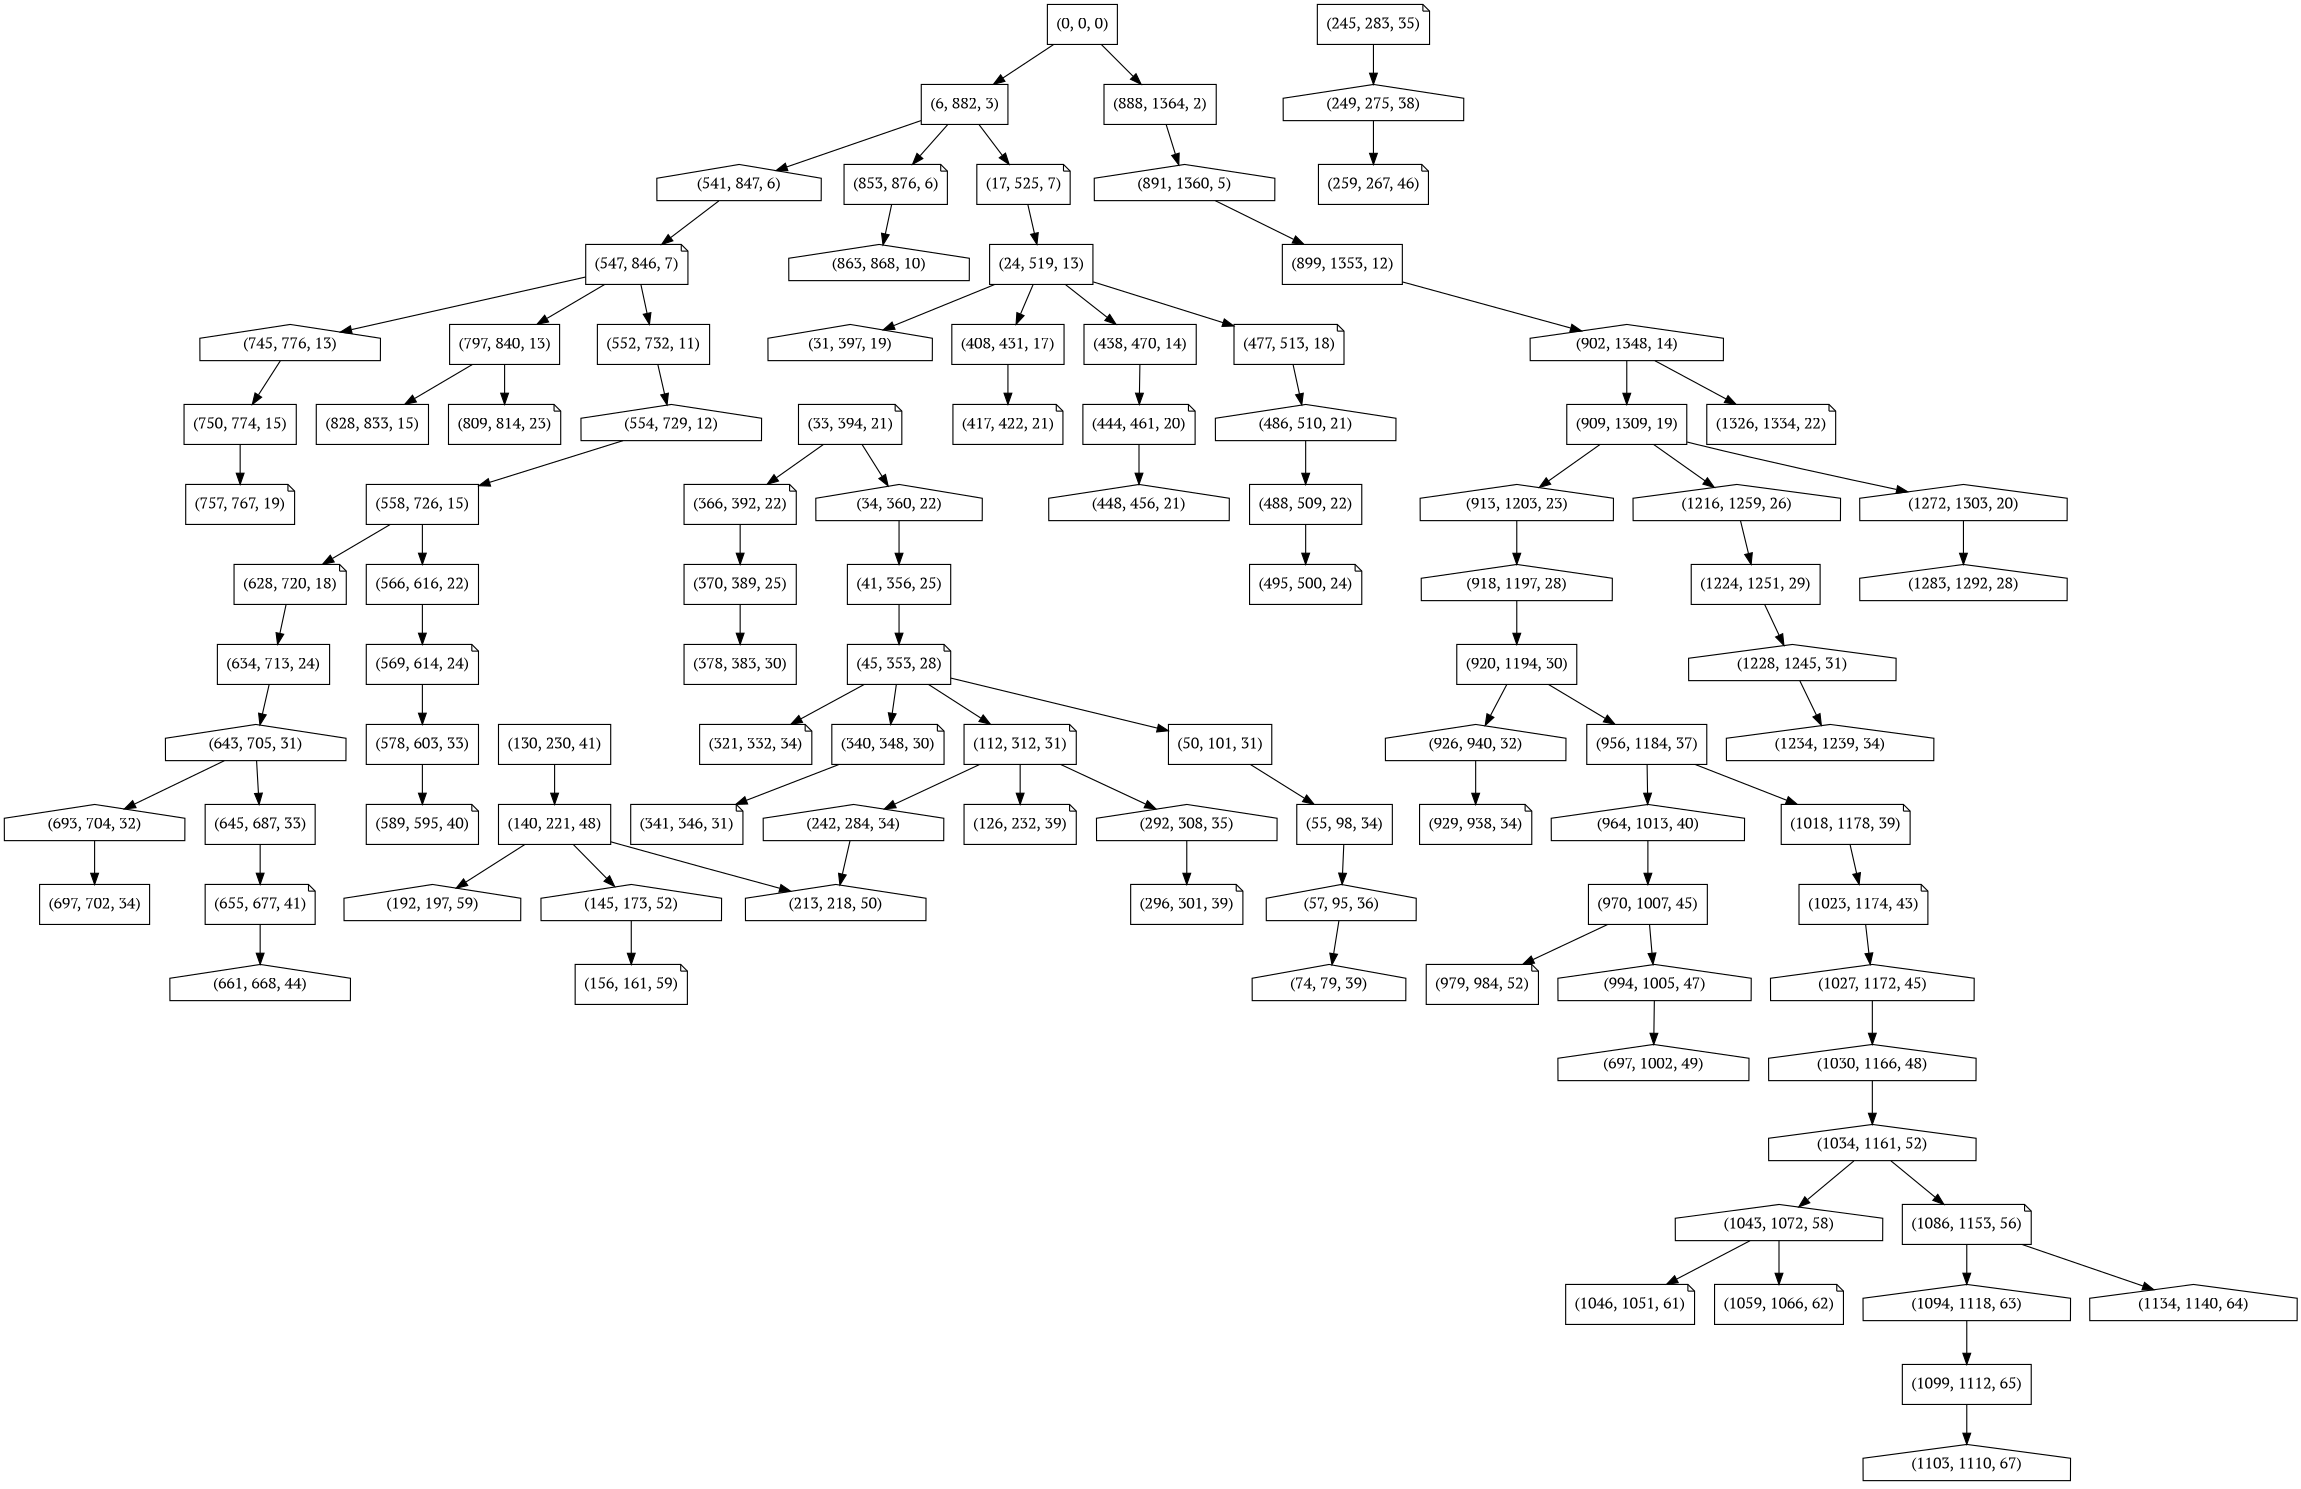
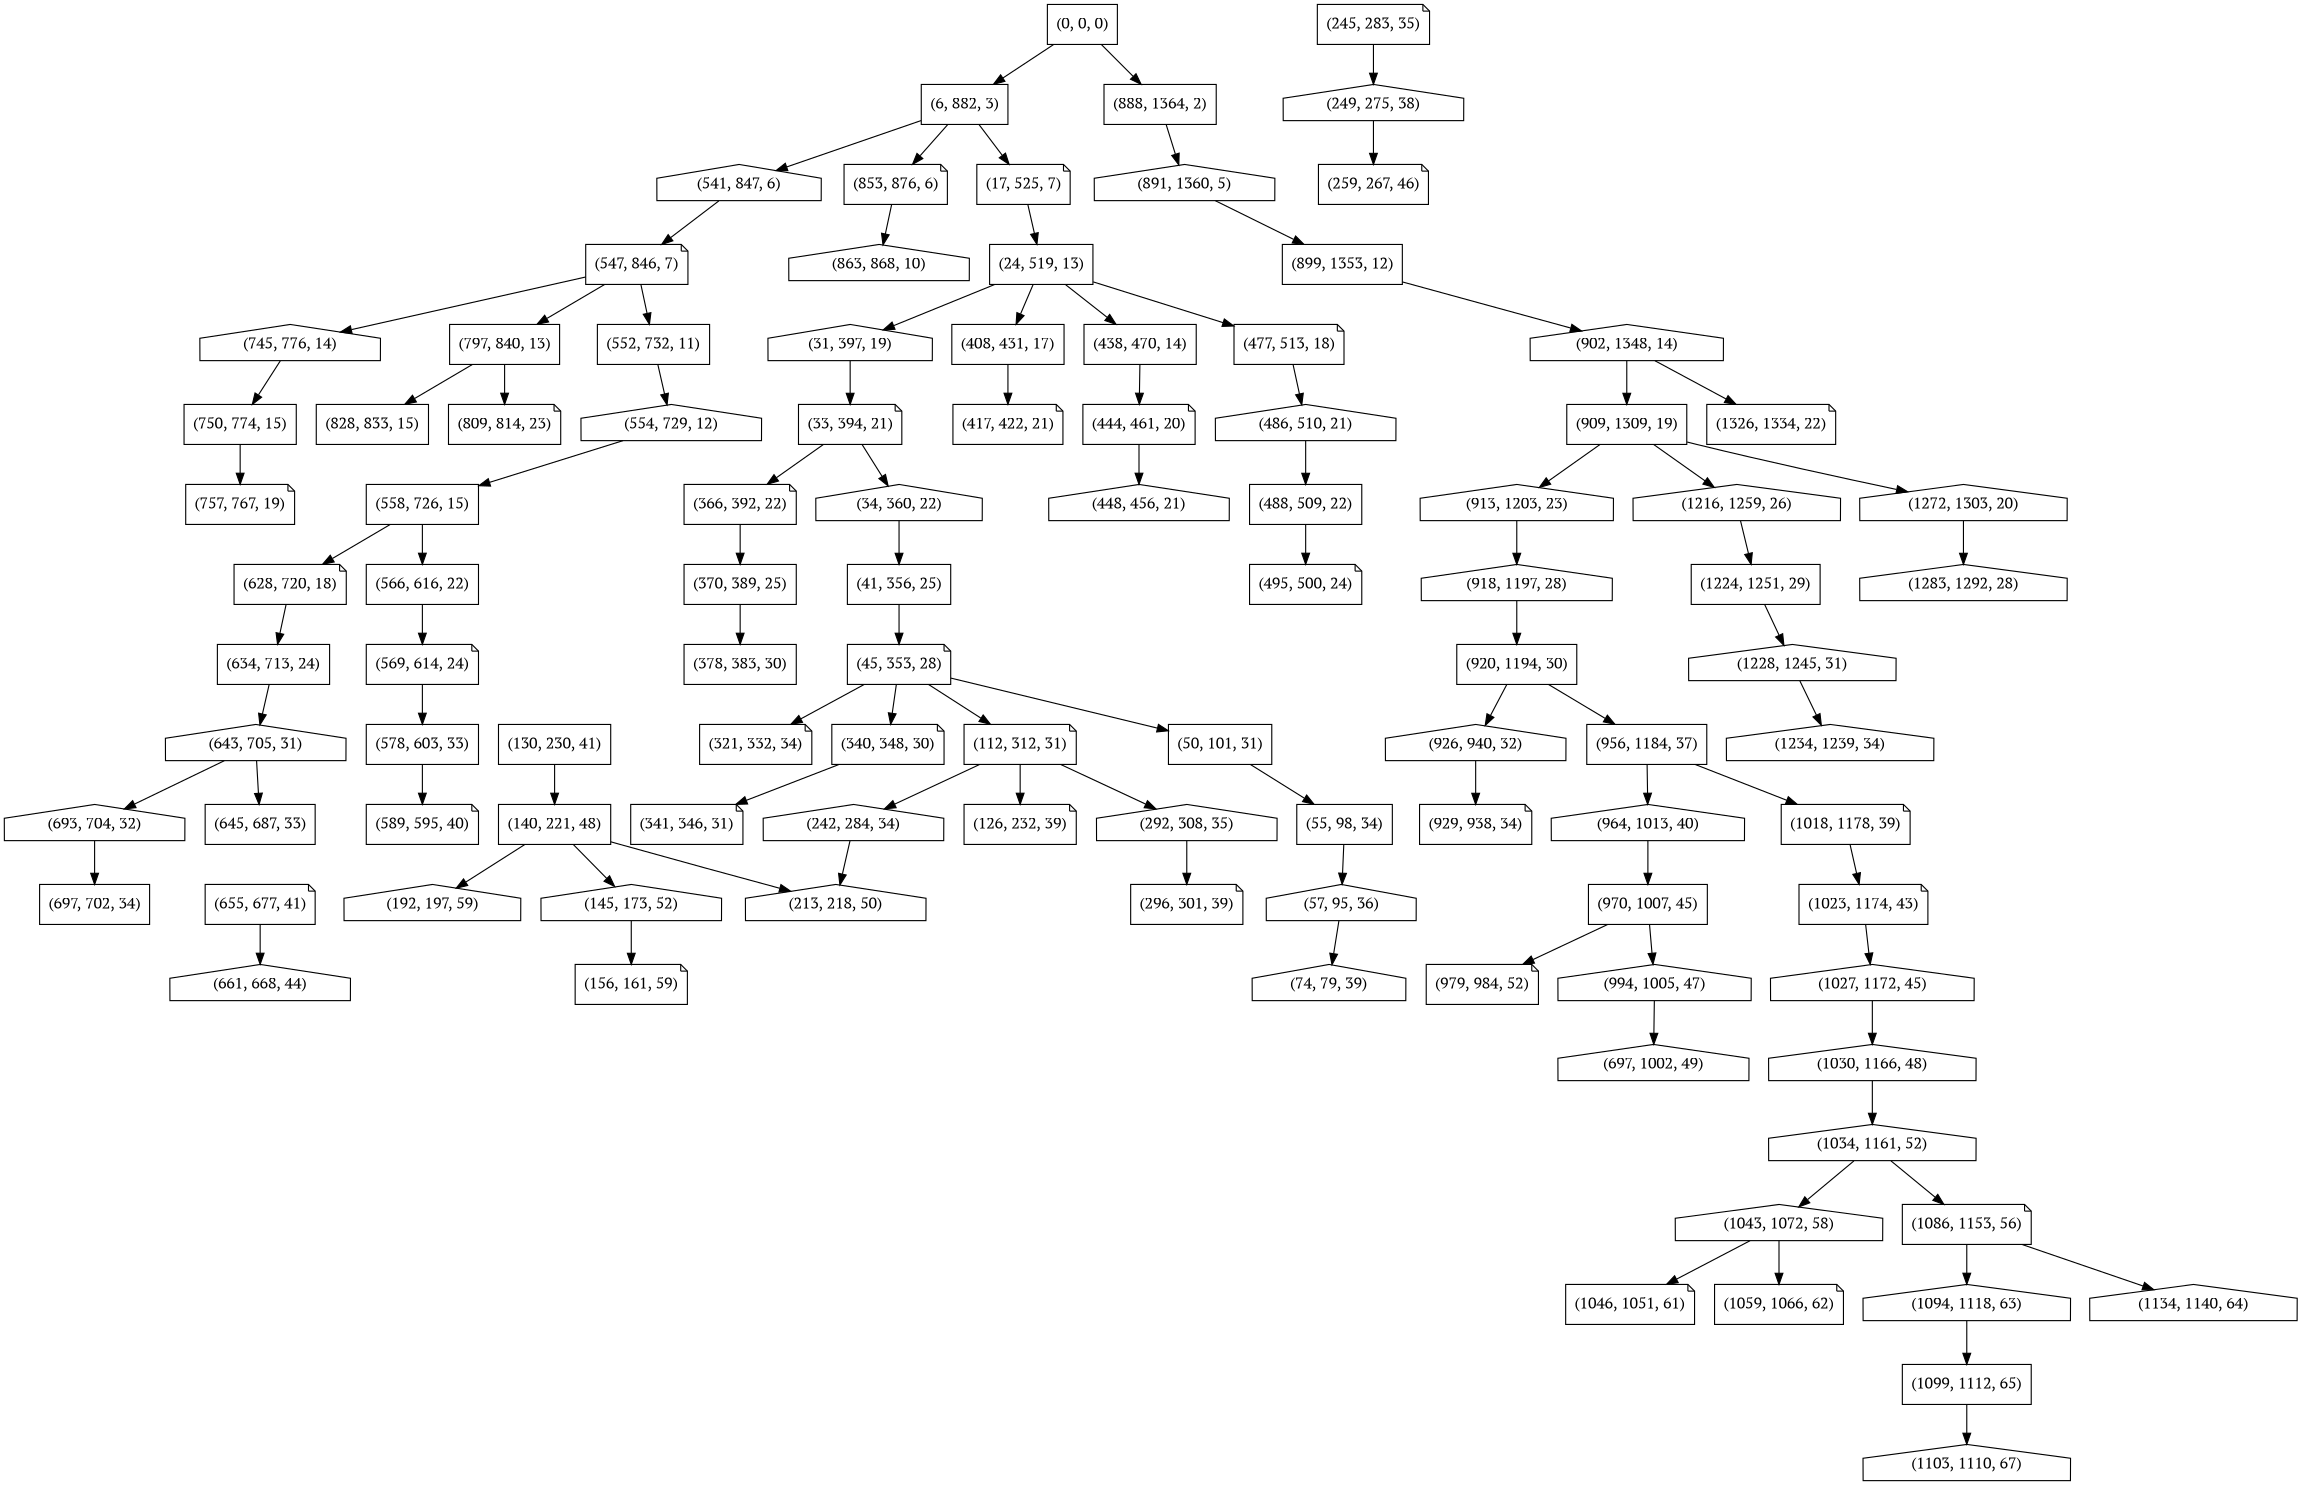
node "(745, 776, 13)": label "(745, 776, 13)" -> "(745, 776, 14)"
edge "(31, 397, 19)" -> "(33, 394, 21)": added
edge "(645, 687, 33)" -> "(655, 677, 41)": removed
